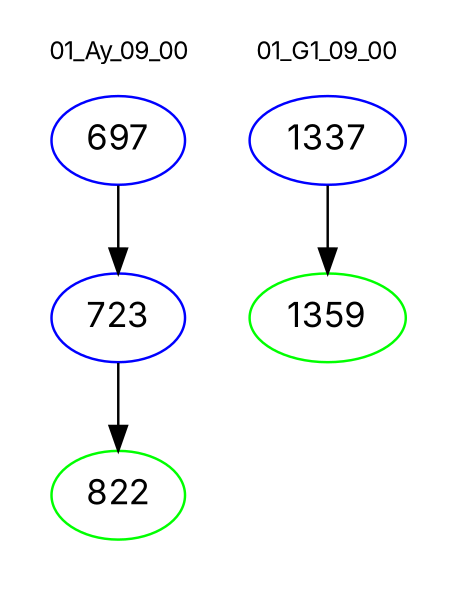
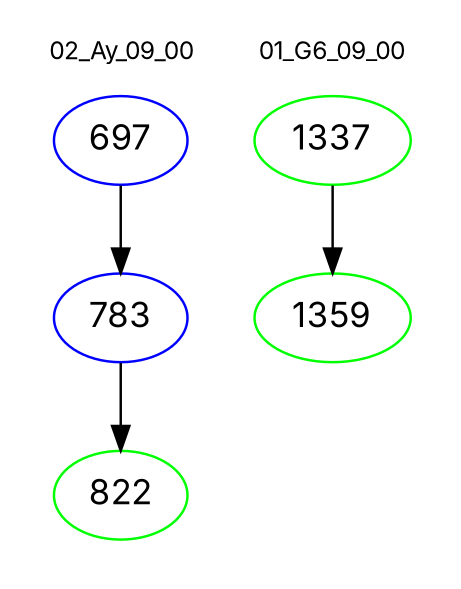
cluster "01_Ay_09_00": label "01_Ay_09_00" -> "02_Ay_09_00"
cluster "01_G1_09_00": label "01_G1_09_00" -> "01_G6_09_00"
node "1337": color blue -> green
node "723": label "723" -> "783"
